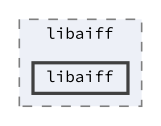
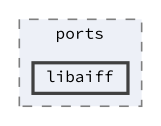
cluster "libaiff": label "libaiff" -> "ports"
